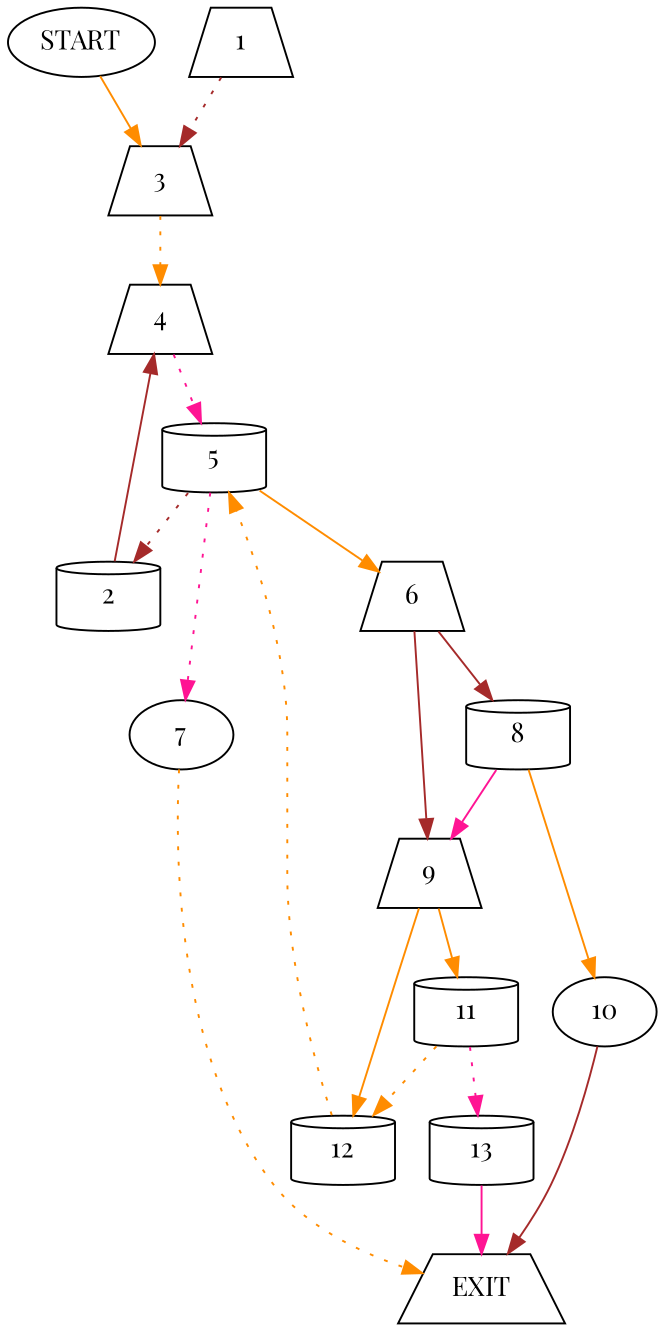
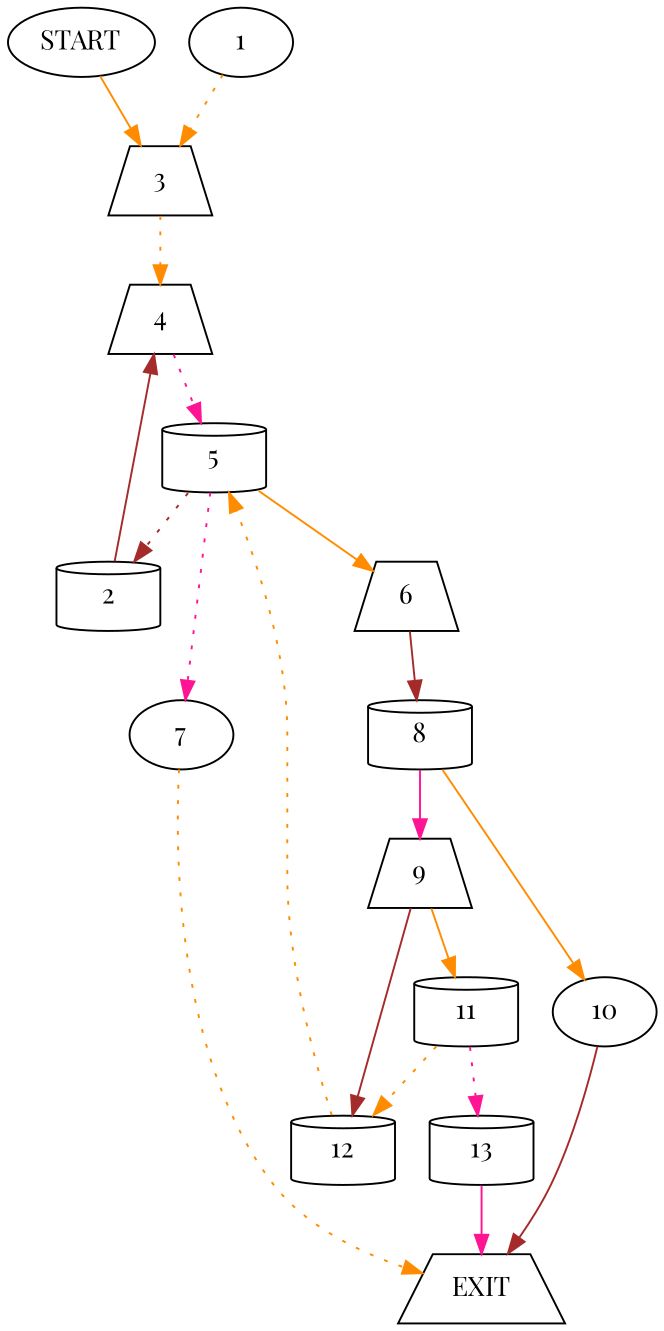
node "1": shape trapezium -> ellipse
edge "1" -> "3": color brown -> darkorange
edge "6" -> "9": removed
edge "9" -> "12": color darkorange -> brown
